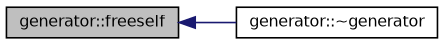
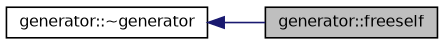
edge "generator::~generator" -> "generator::freeself": reversed
